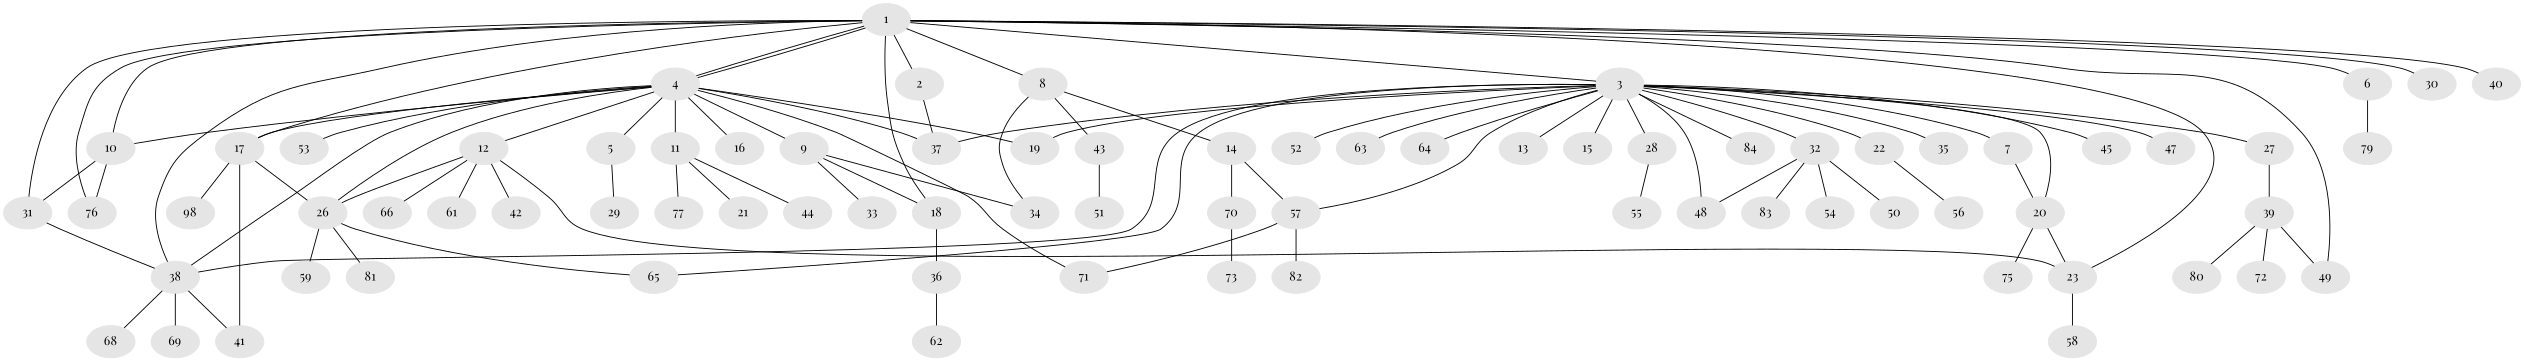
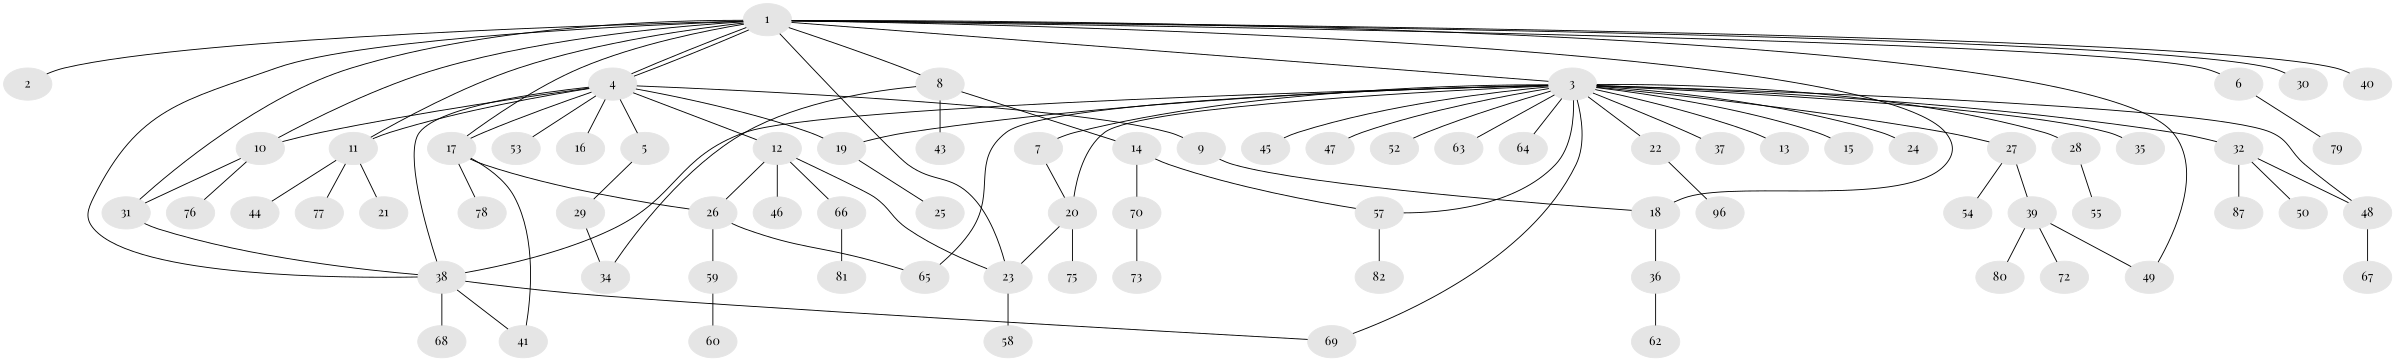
edge "1" -- "76": now "1" -- "11"
edge "4" -- "37": removed
edge "2" -- "37": removed
edge "4" -- "26": removed
node "84": label "84" -> "24"
edge "9" -- "34": now "29" -- "34"
edge "32" -- "54": now "27" -- "54"
node "98": label "98" -> "78"
node "61": removed
node "42": label "42" -> "46"
node "33": removed
node "25": added
node "51": removed
node "83": label "83" -> "87"
node "56": label "56" -> "96"
edge "26" -- "81": now "66" -- "81"
edge "3" -- "69": added
node "71": removed
node "67": added
node "60": added
